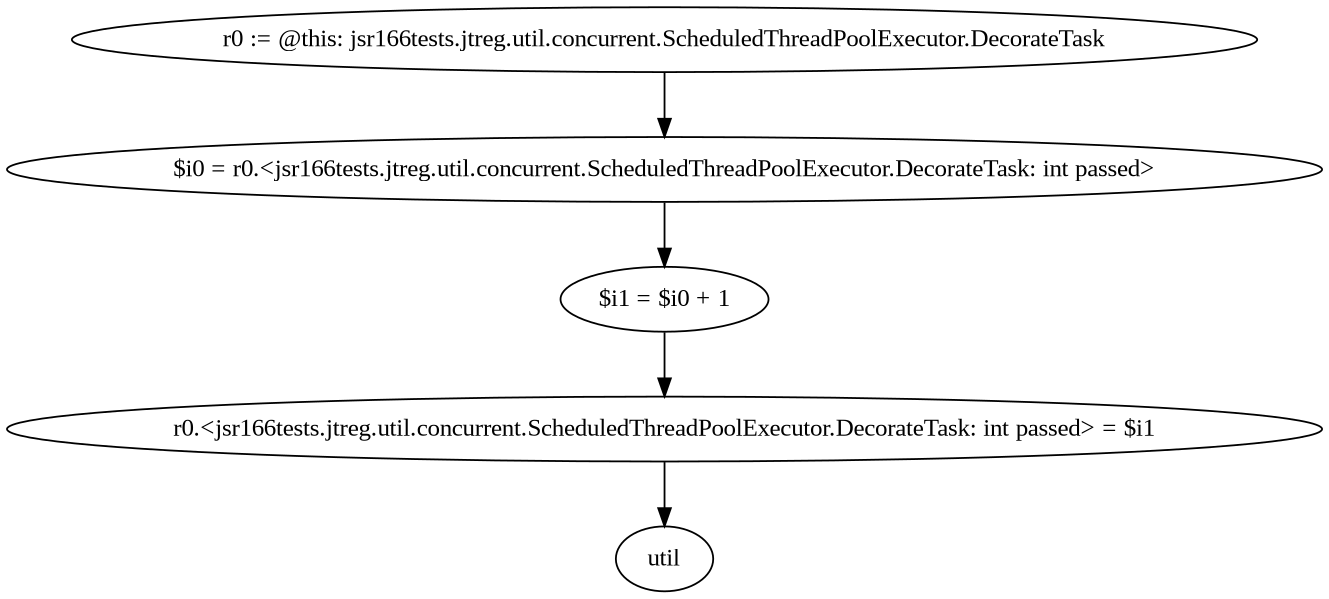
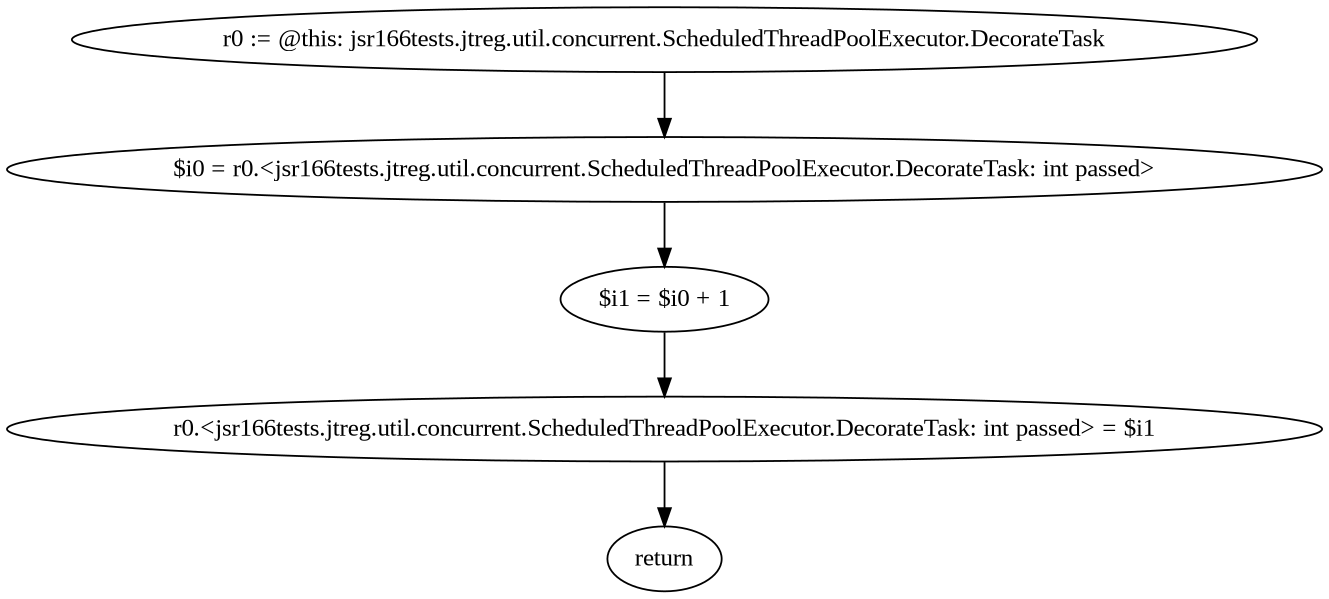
node "util": label "util" -> "return"
